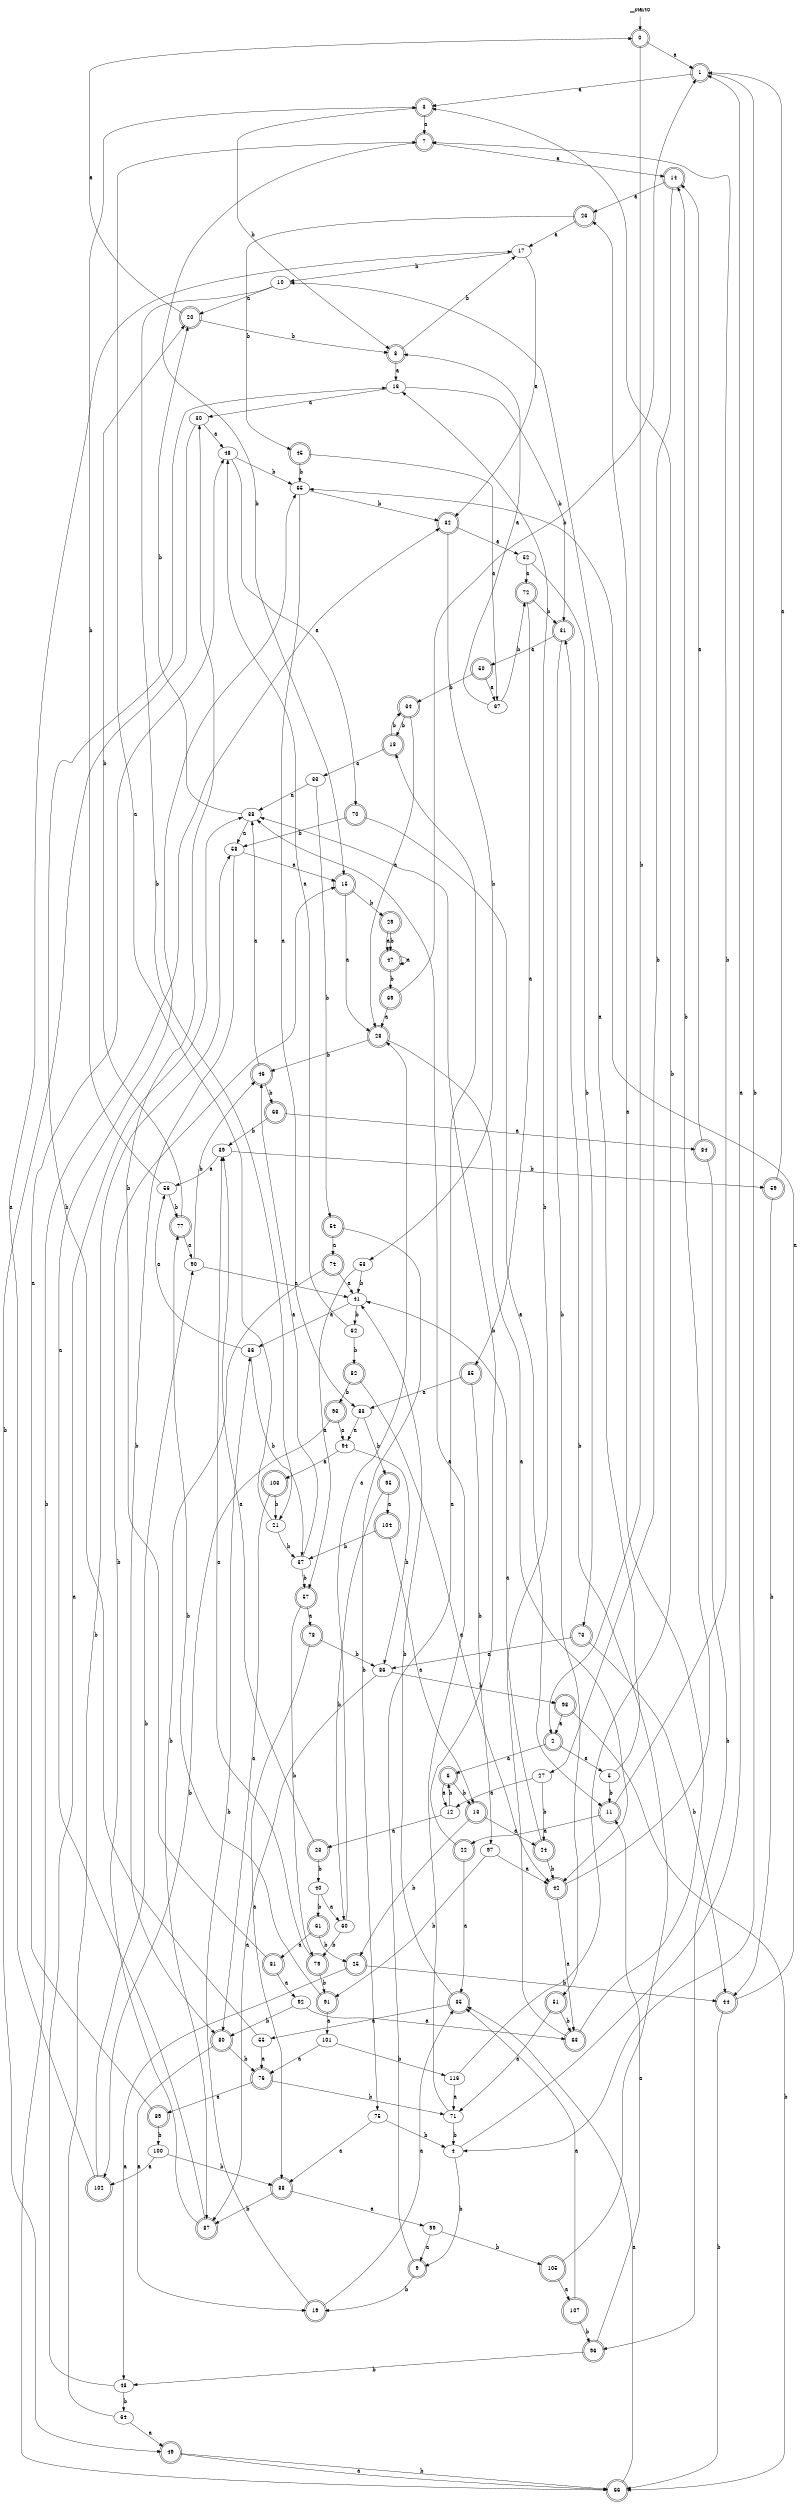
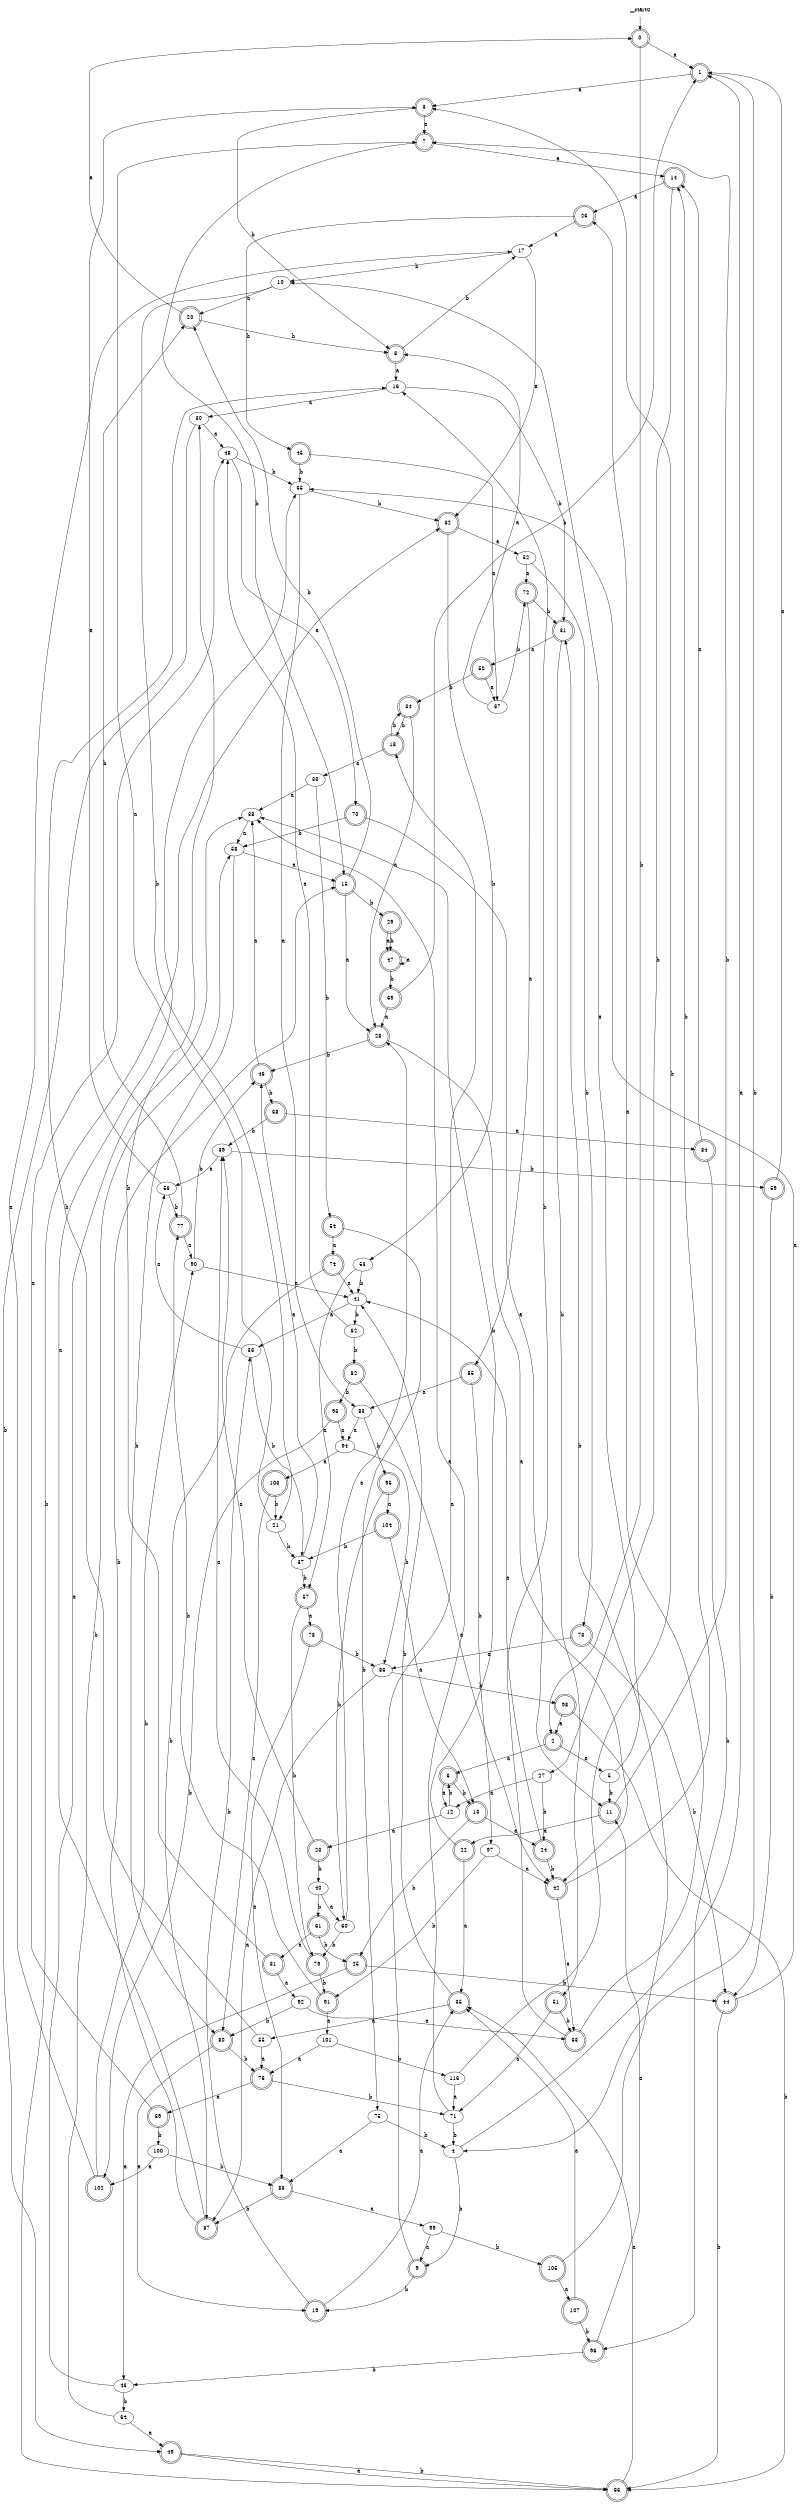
edge "38" -> "20": now "15" -> "20"
edge "56" -> "3": label "b" -> "a"
